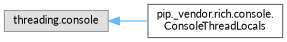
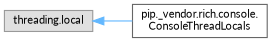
node "threading.console": label "threading.console" -> "threading.local"
